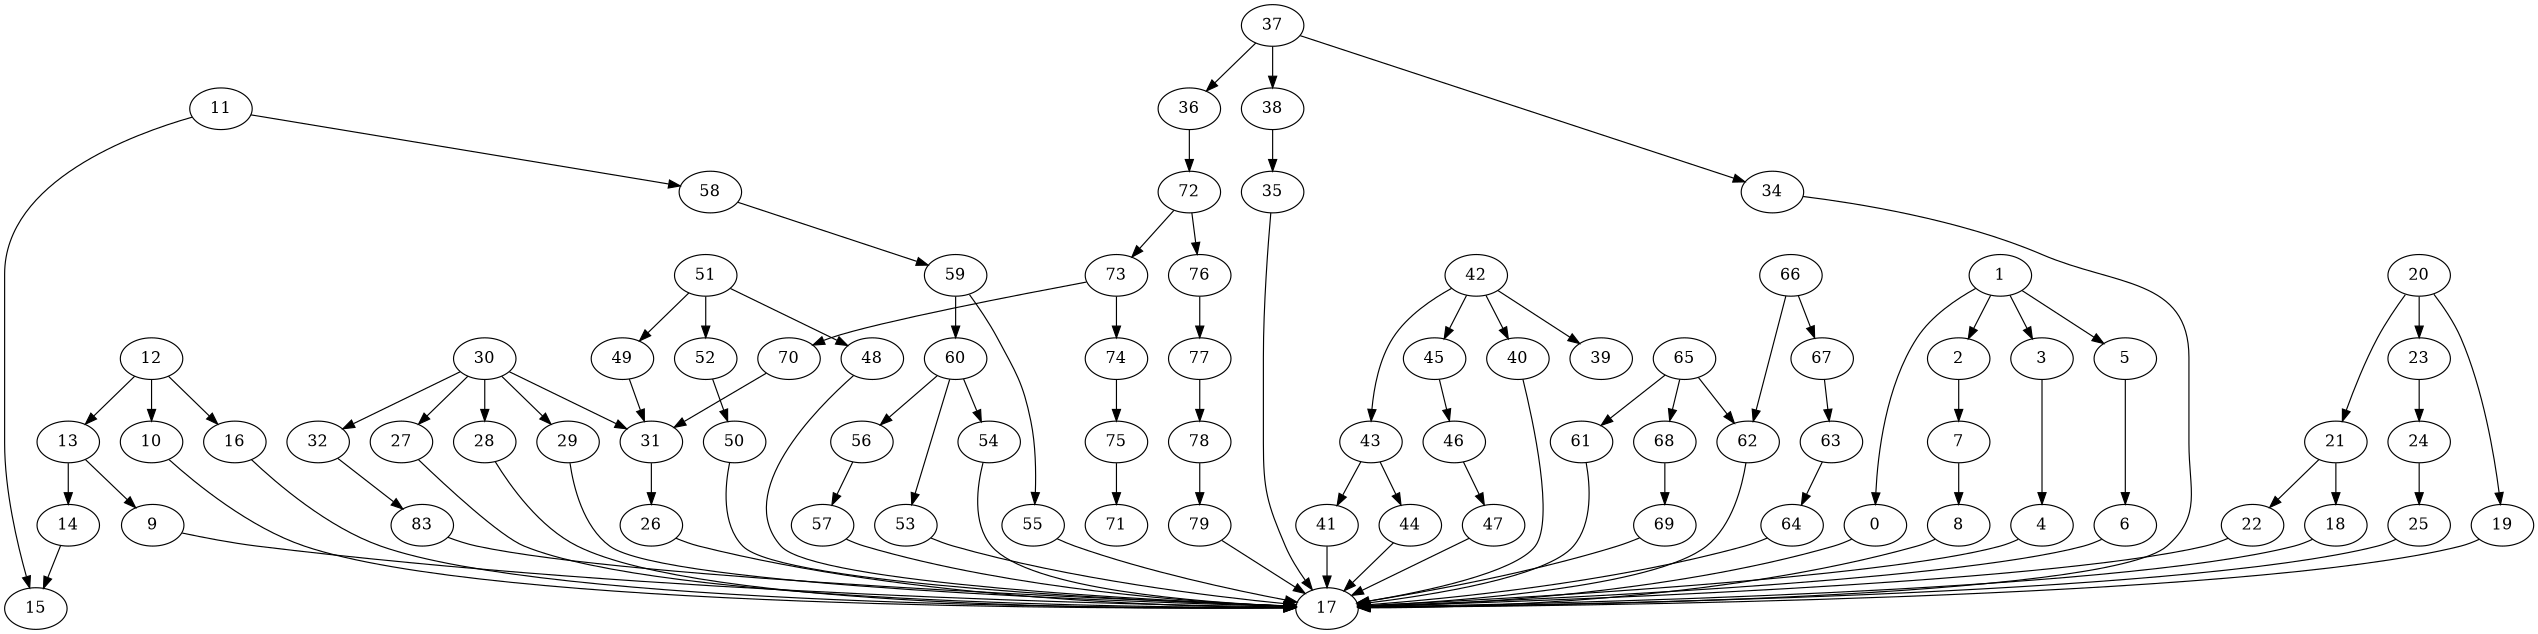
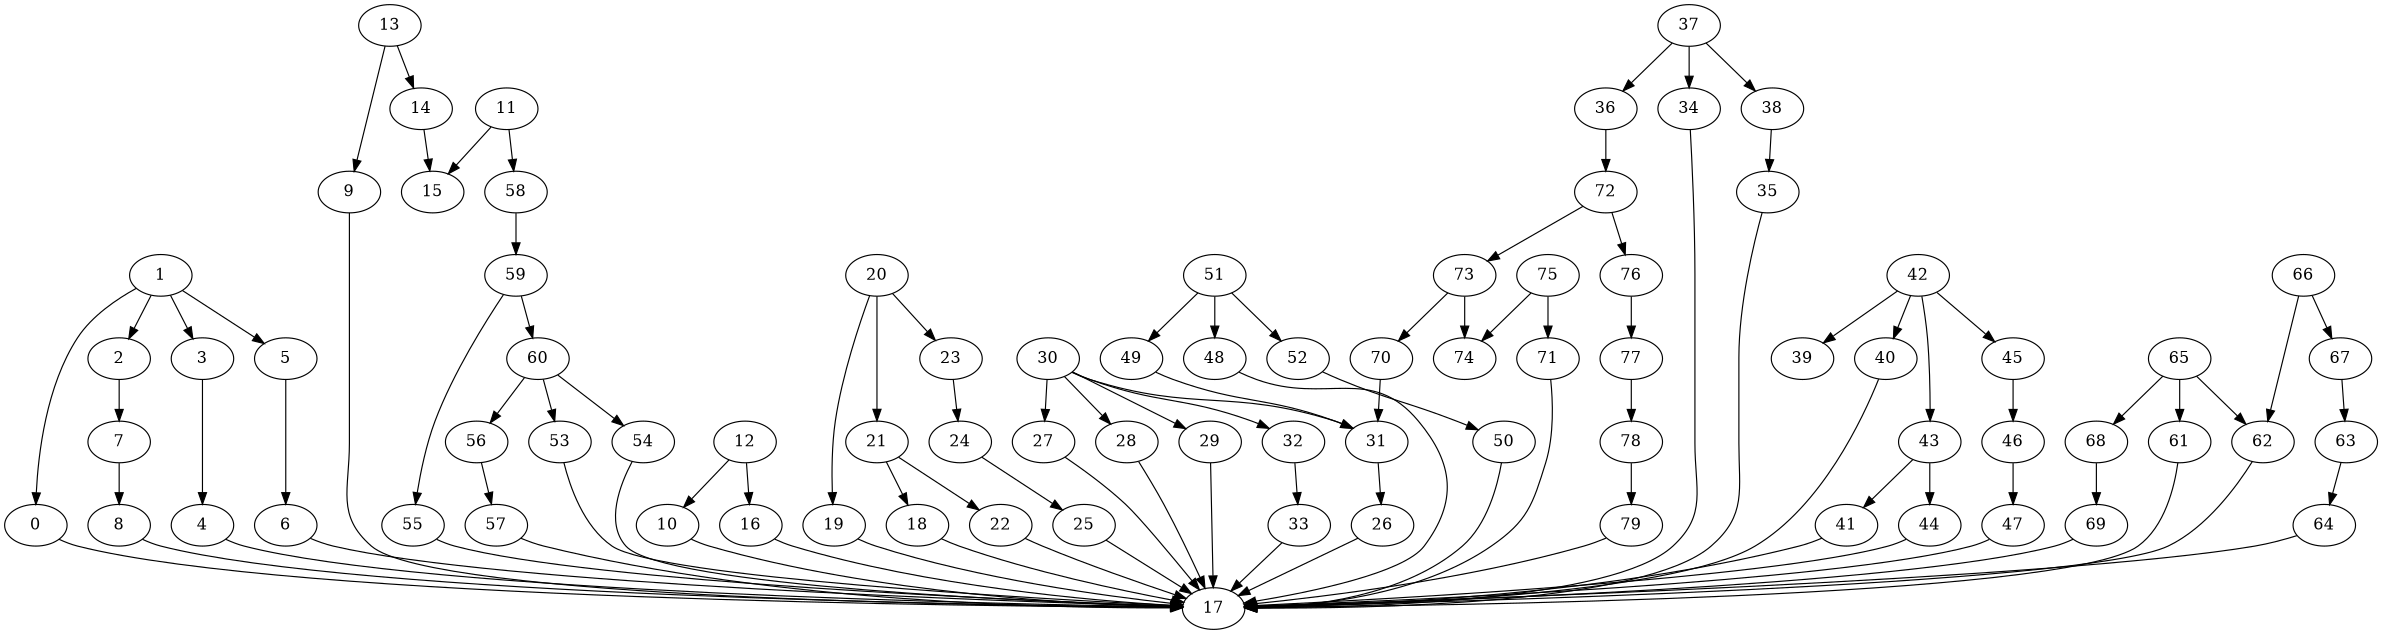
edge "74" -> "75": reversed
edge "12" -> "13": removed
node "83": label "83" -> "33"
edge "71" -> "17": added
